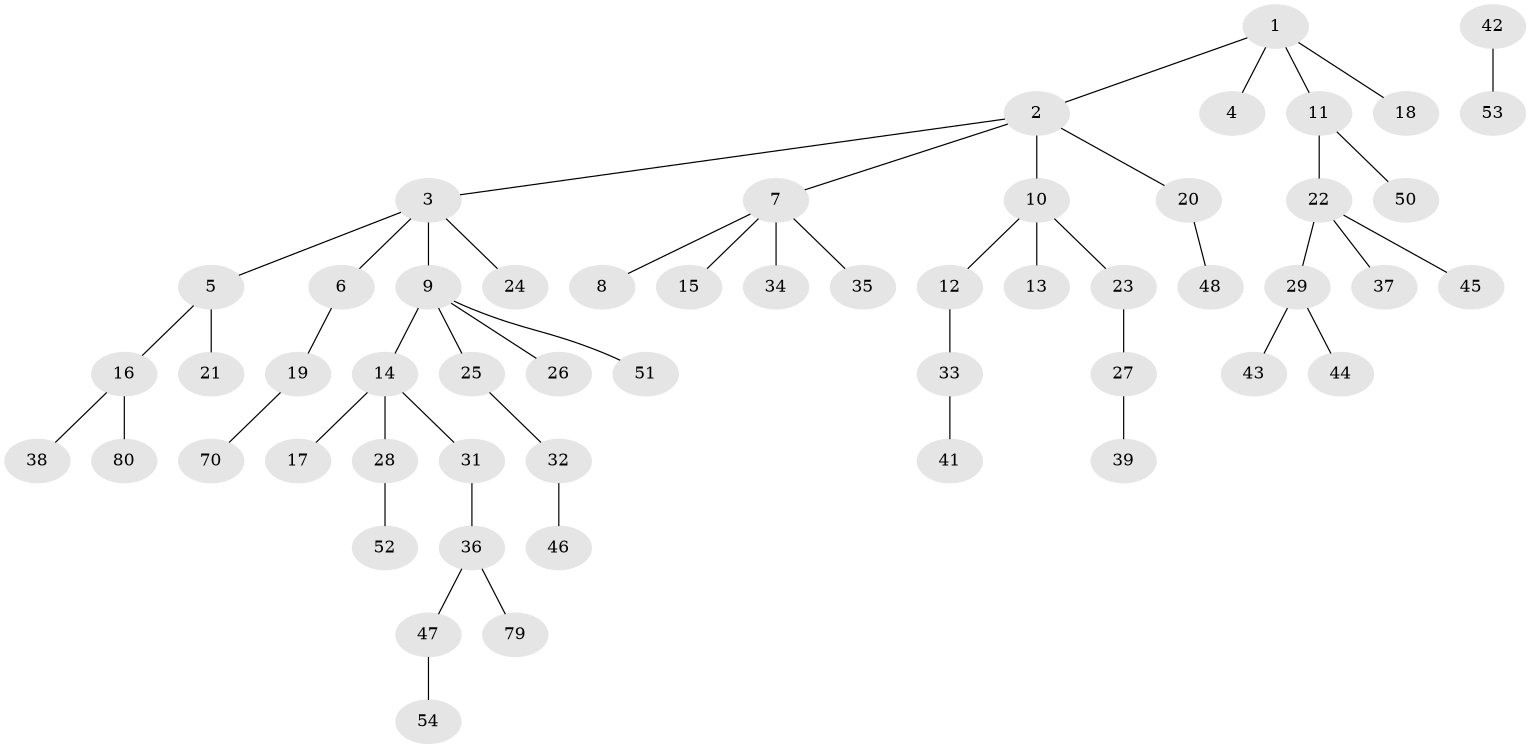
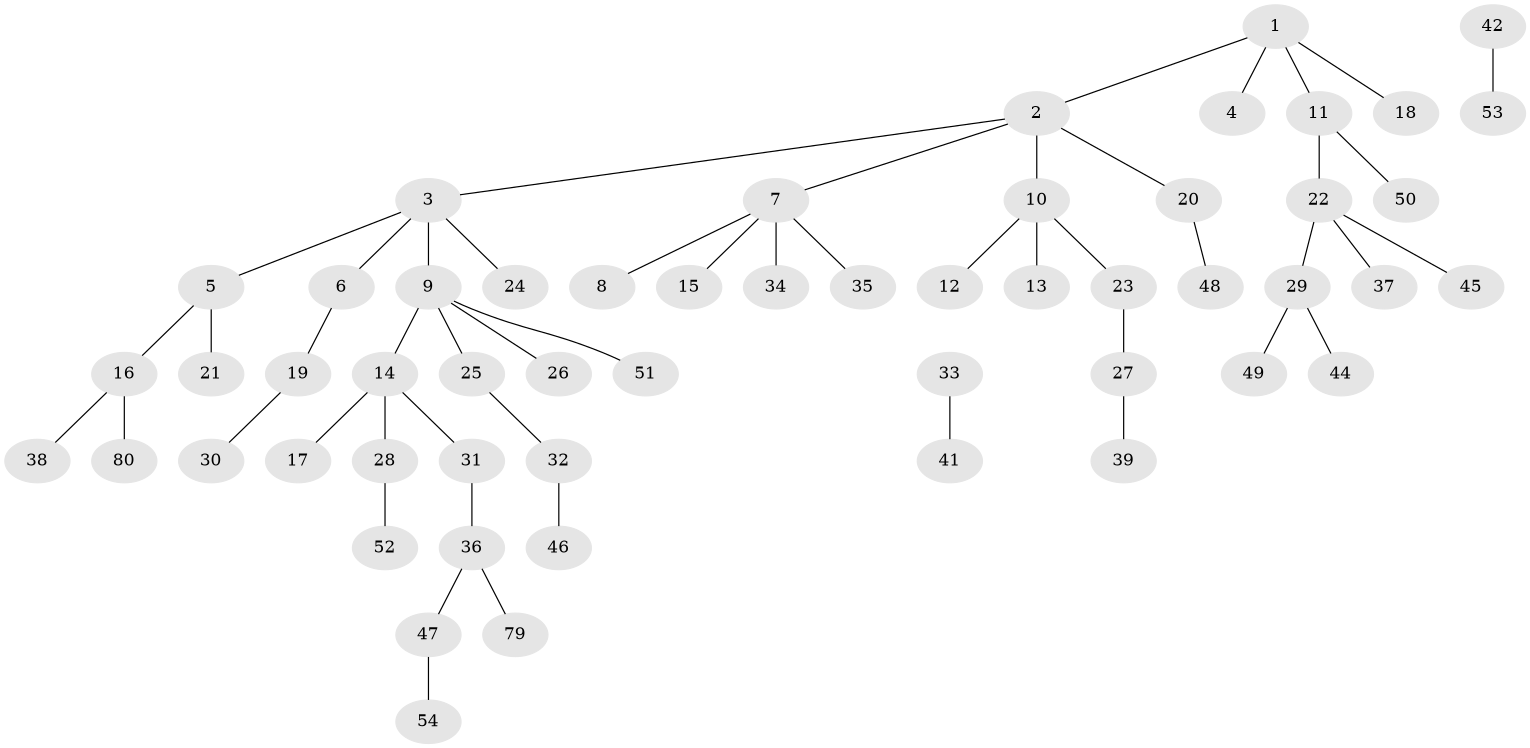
edge "12" -- "33": removed
node "43": label "43" -> "49"
node "70": label "70" -> "30"
